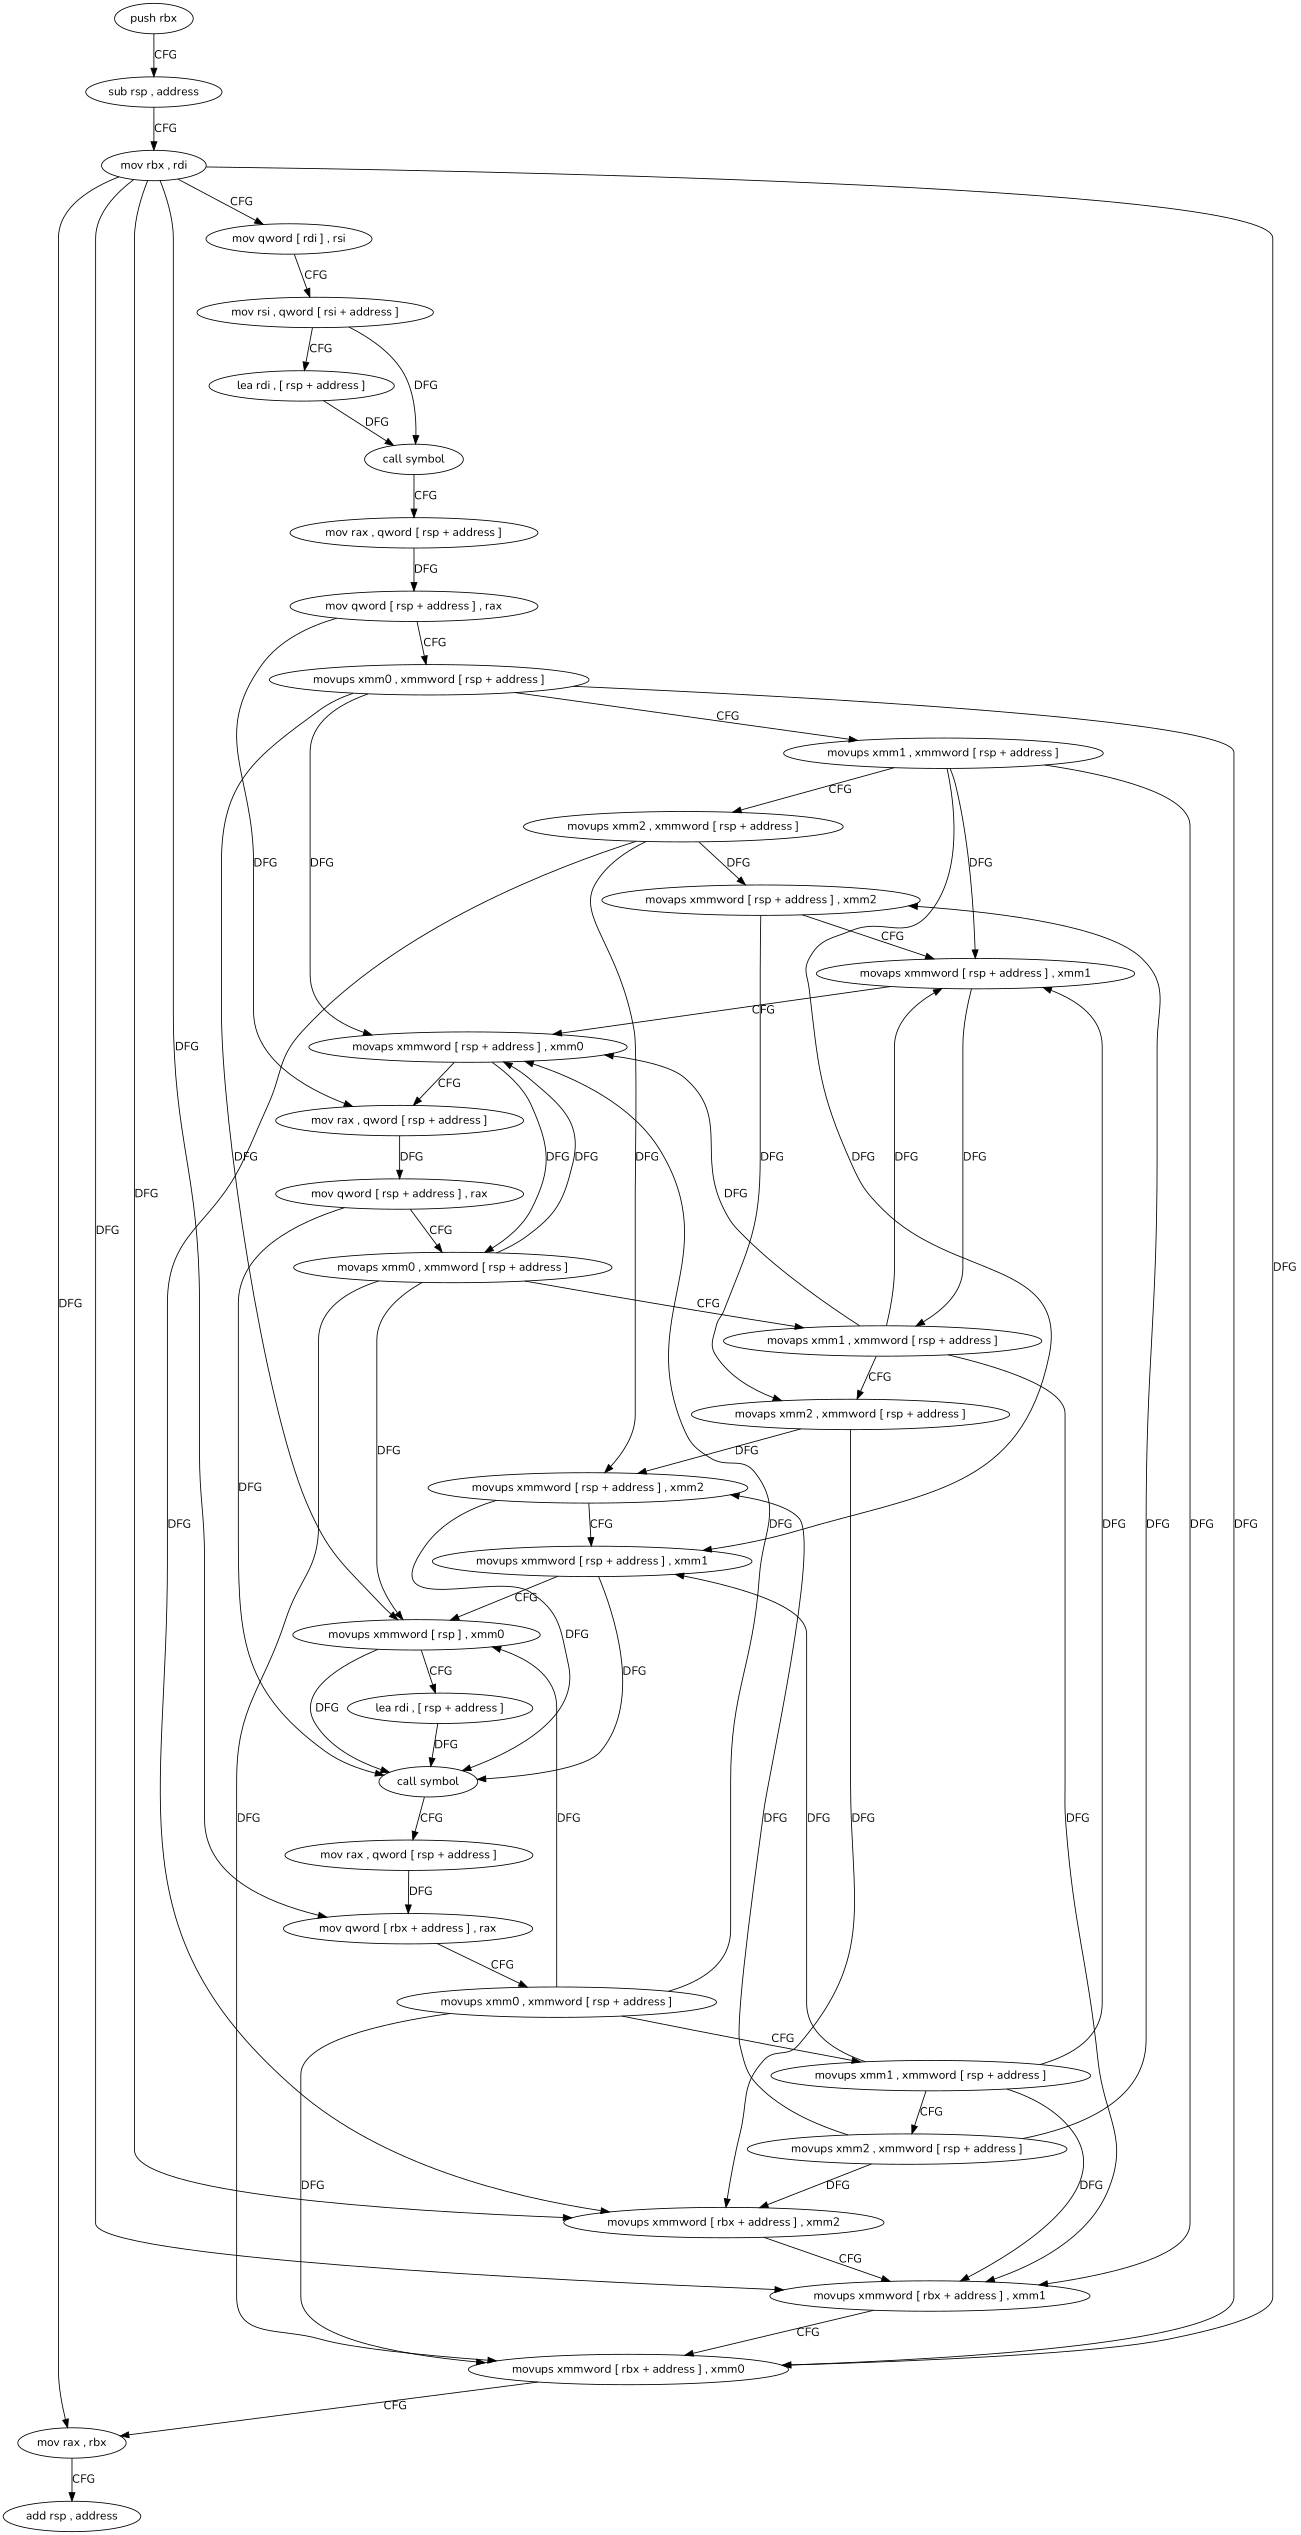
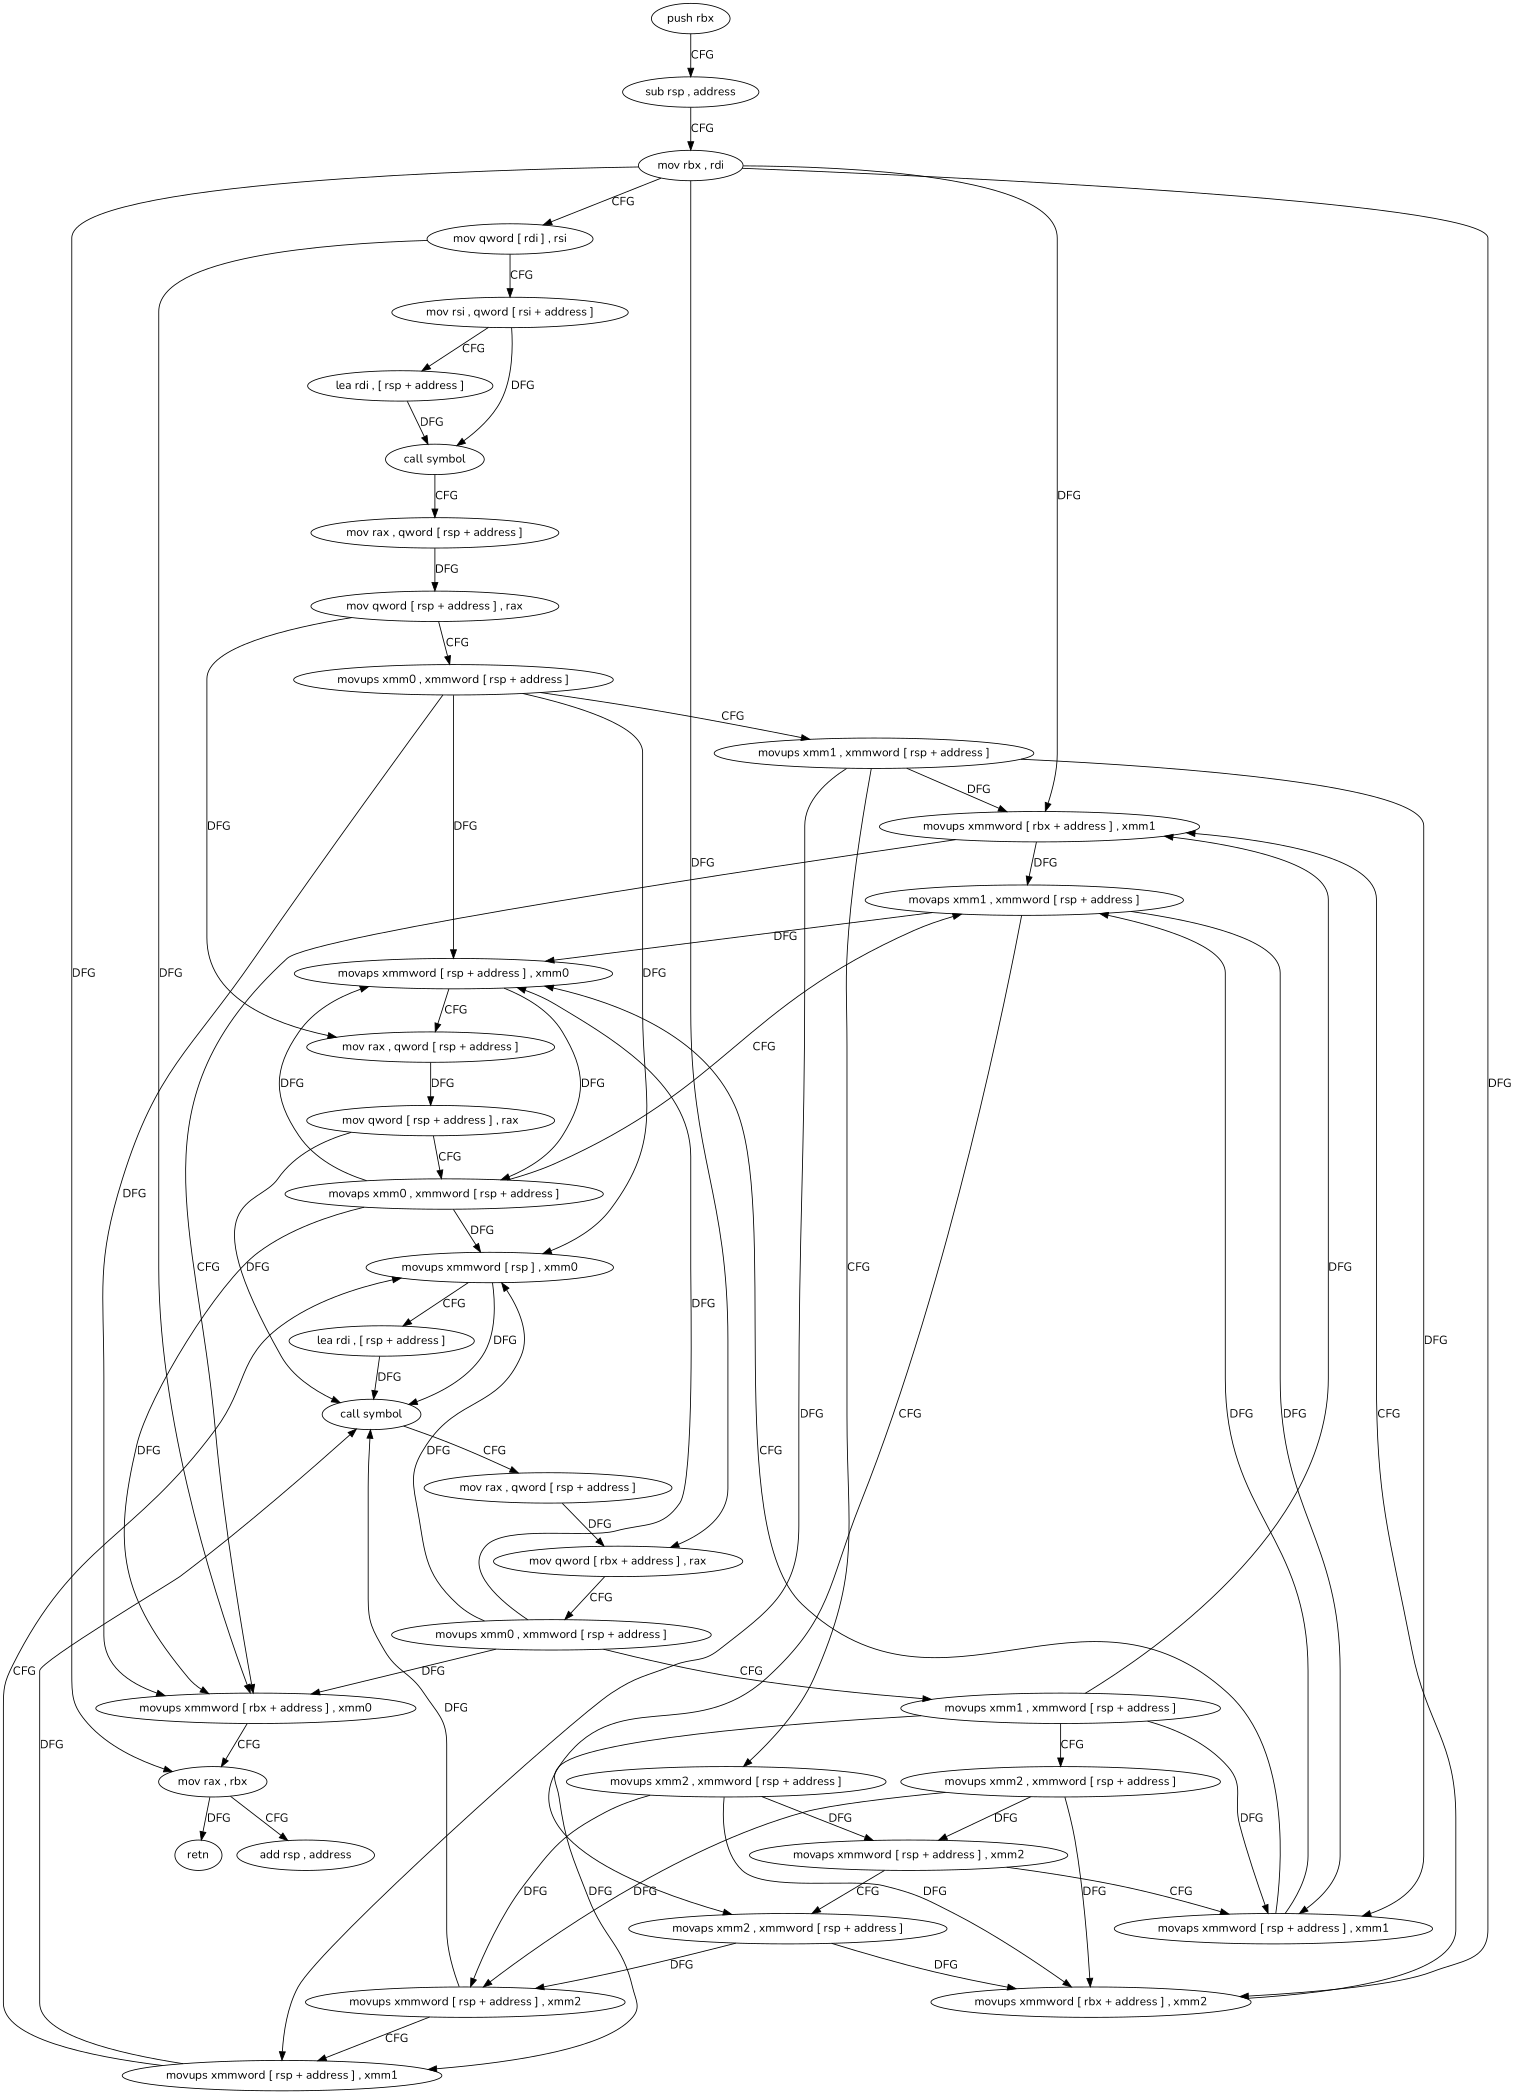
edge "mov rbx , rdi" -> "movups xmmword [ rbx + address ] , xmm0": now "mov qword [ rdi ] , rsi" -> "movups xmmword [ rbx + address ] , xmm0"
edge "movaps xmmword [ rsp + address ] , xmm2" -> "movaps xmm2 , xmmword [ rsp + address ]": label "DFG" -> "CFG"
edge "movaps xmm1 , xmmword [ rsp + address ]" -> "movups xmmword [ rbx + address ] , xmm1": reversed
node "retn": added
